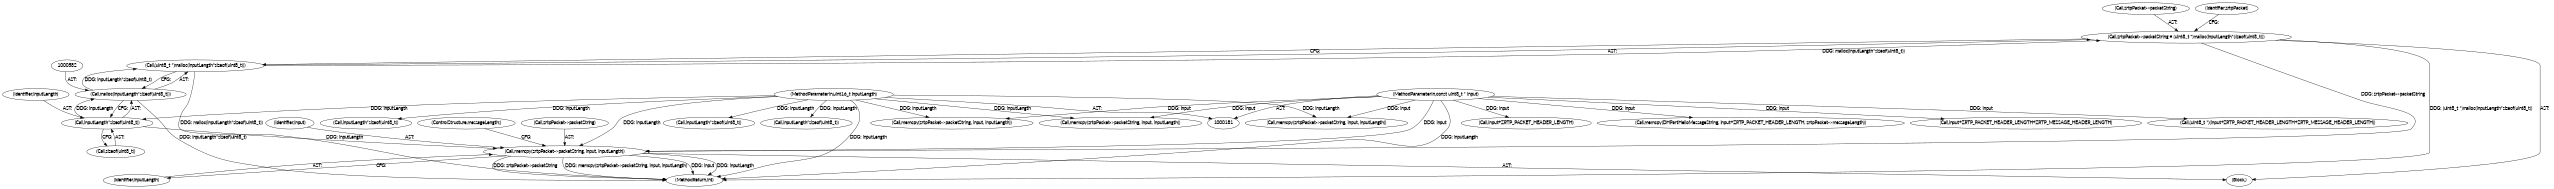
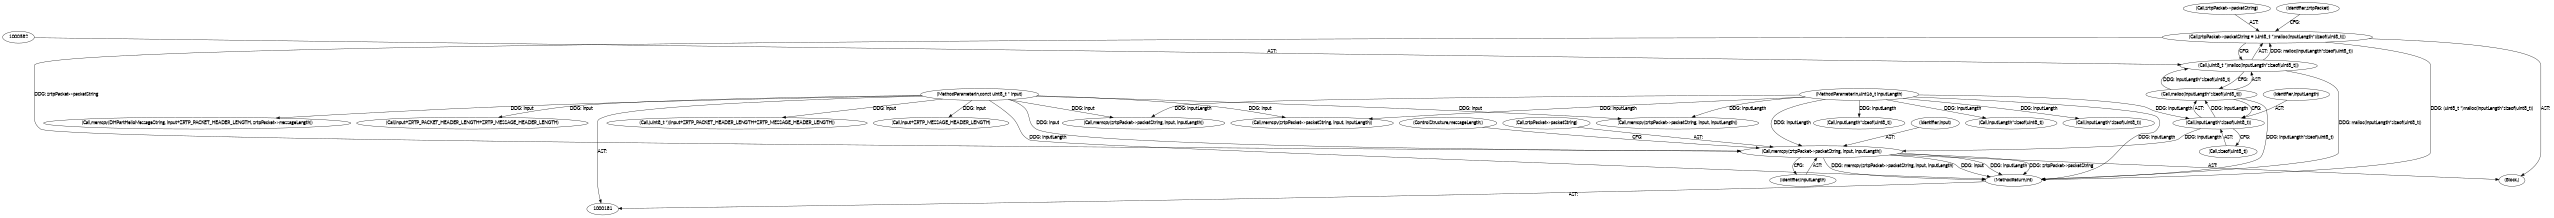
edge "1000582" -> "(Call,malloc(inputLength*sizeof(uint8_t)))": now "1000582" -> "(Call,(uint8_t *)malloc(inputLength*sizeof(uint8_t)))"
edge "(MethodParameterIn,uint16_t inputLength)" -> "1000181": now "(MethodReturn,int)" -> "1000181"
node "(Call,input+ZRTP_PACKET_HEADER_LENGTH)": label "(Call,input+ZRTP_PACKET_HEADER_LENGTH)" -> "(Call,input+ZRTP_MESSAGE_HEADER_LENGTH)"
